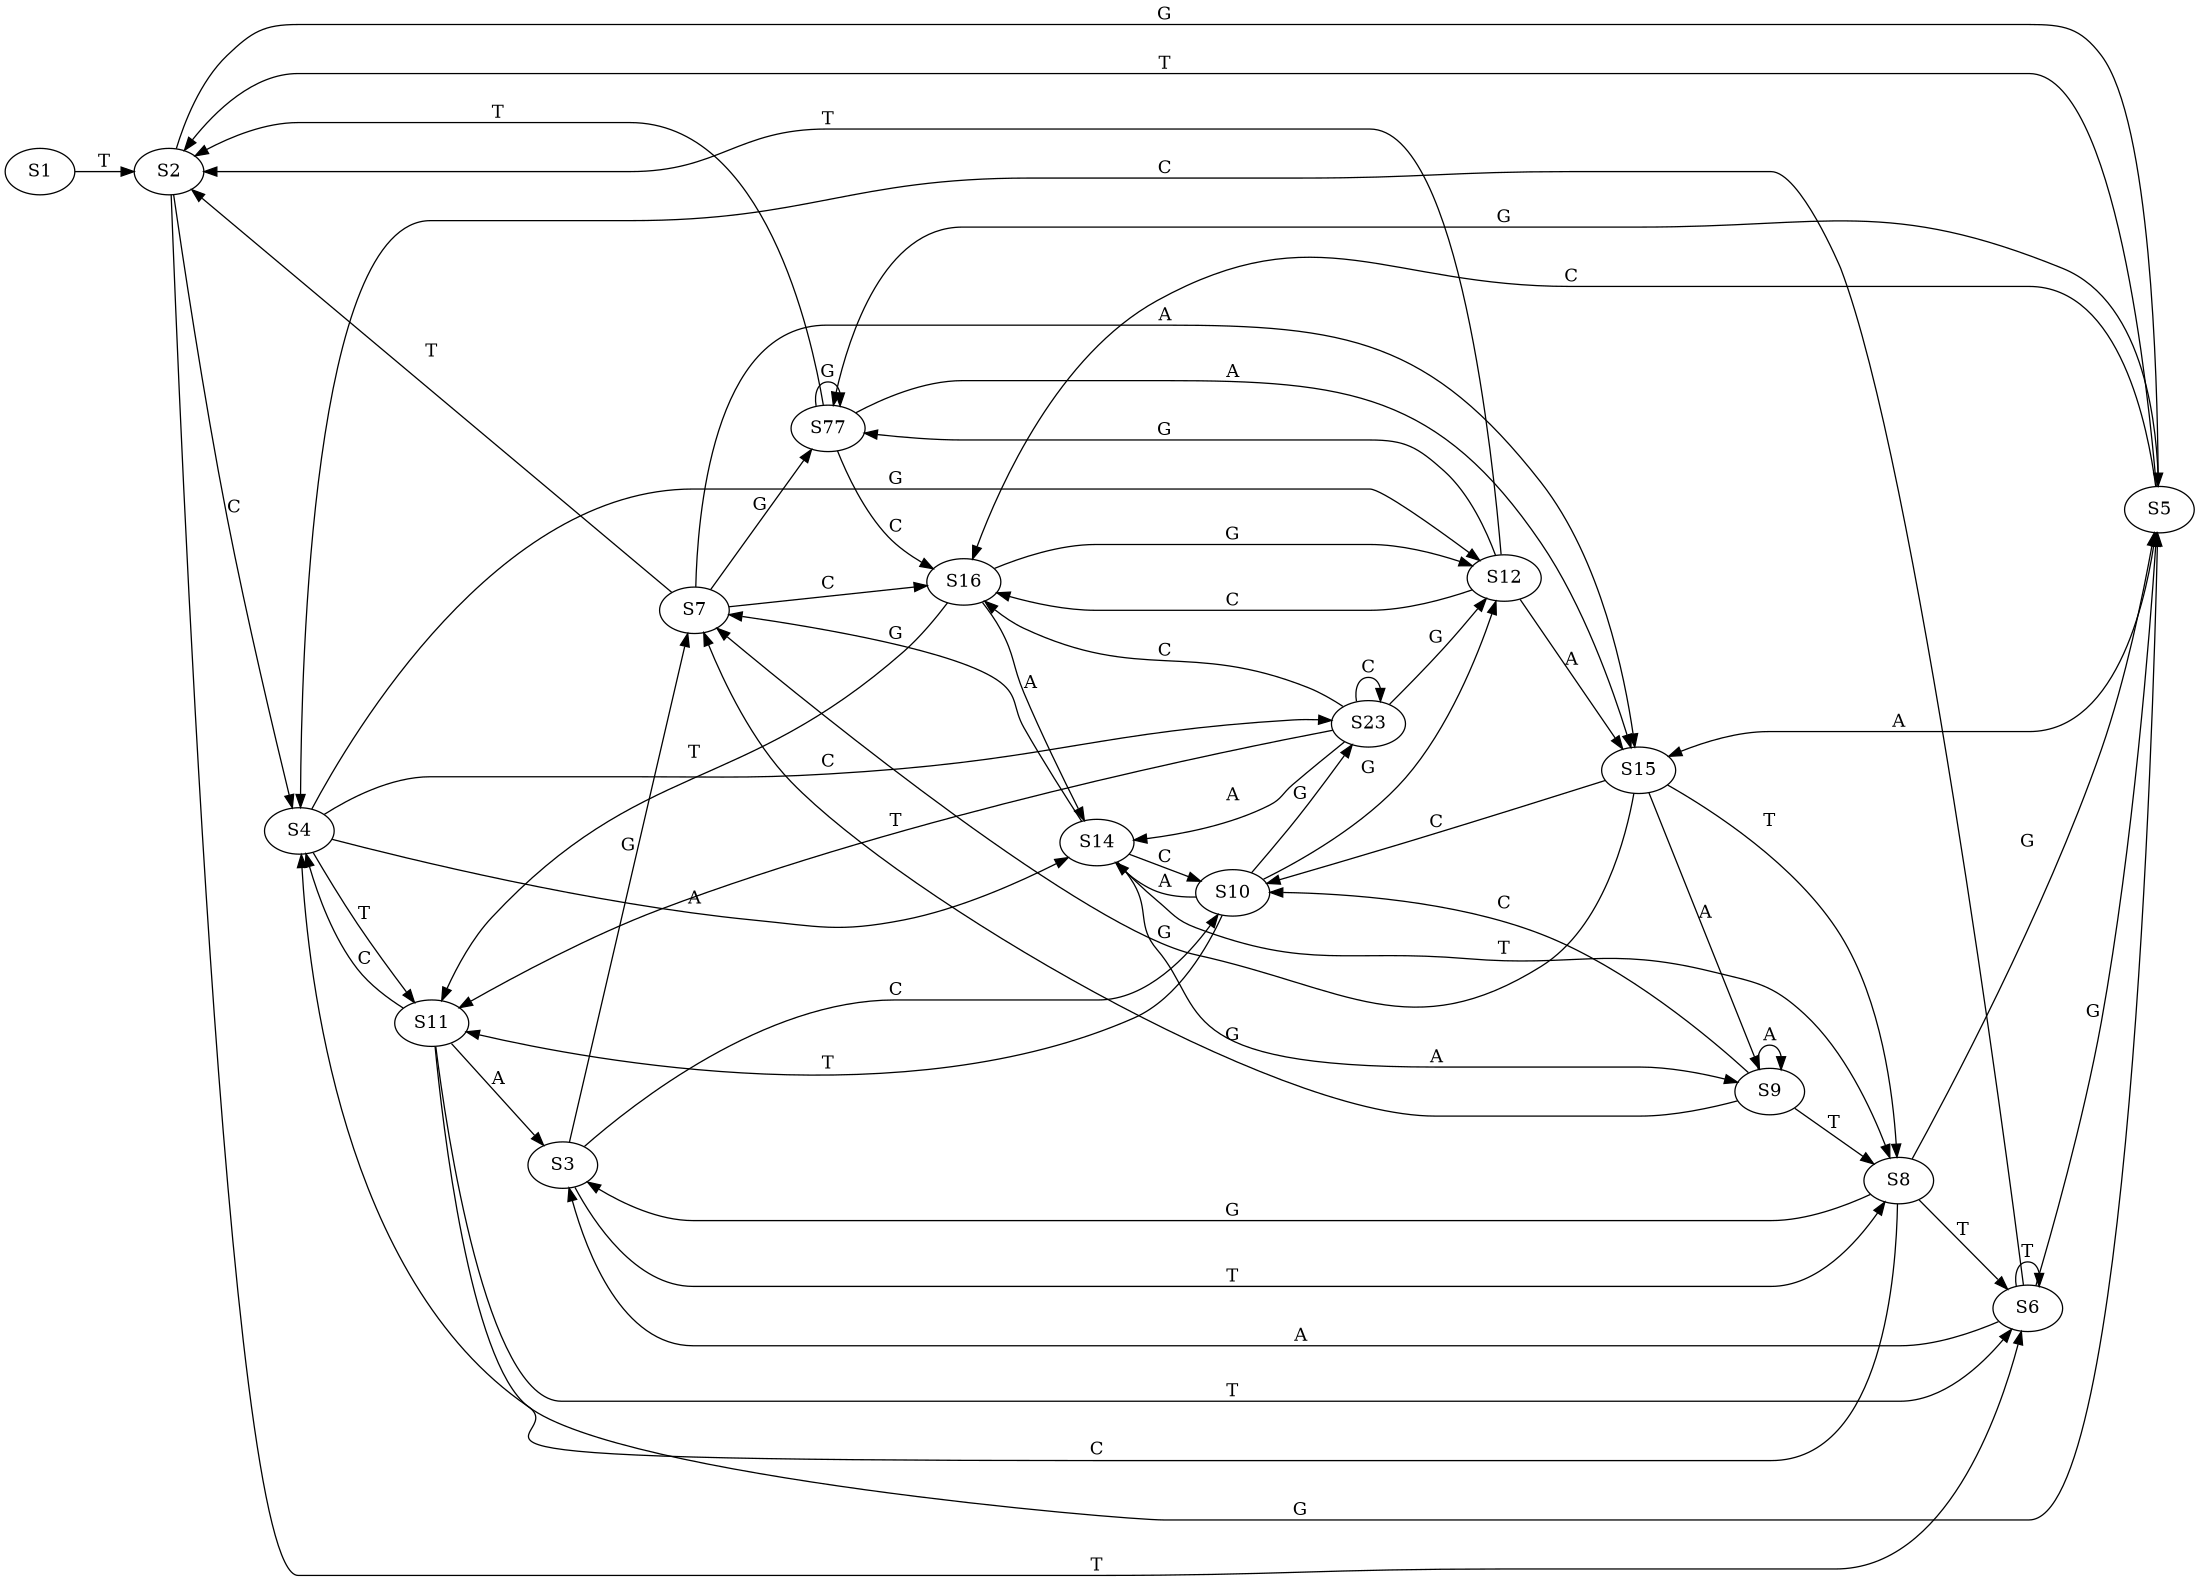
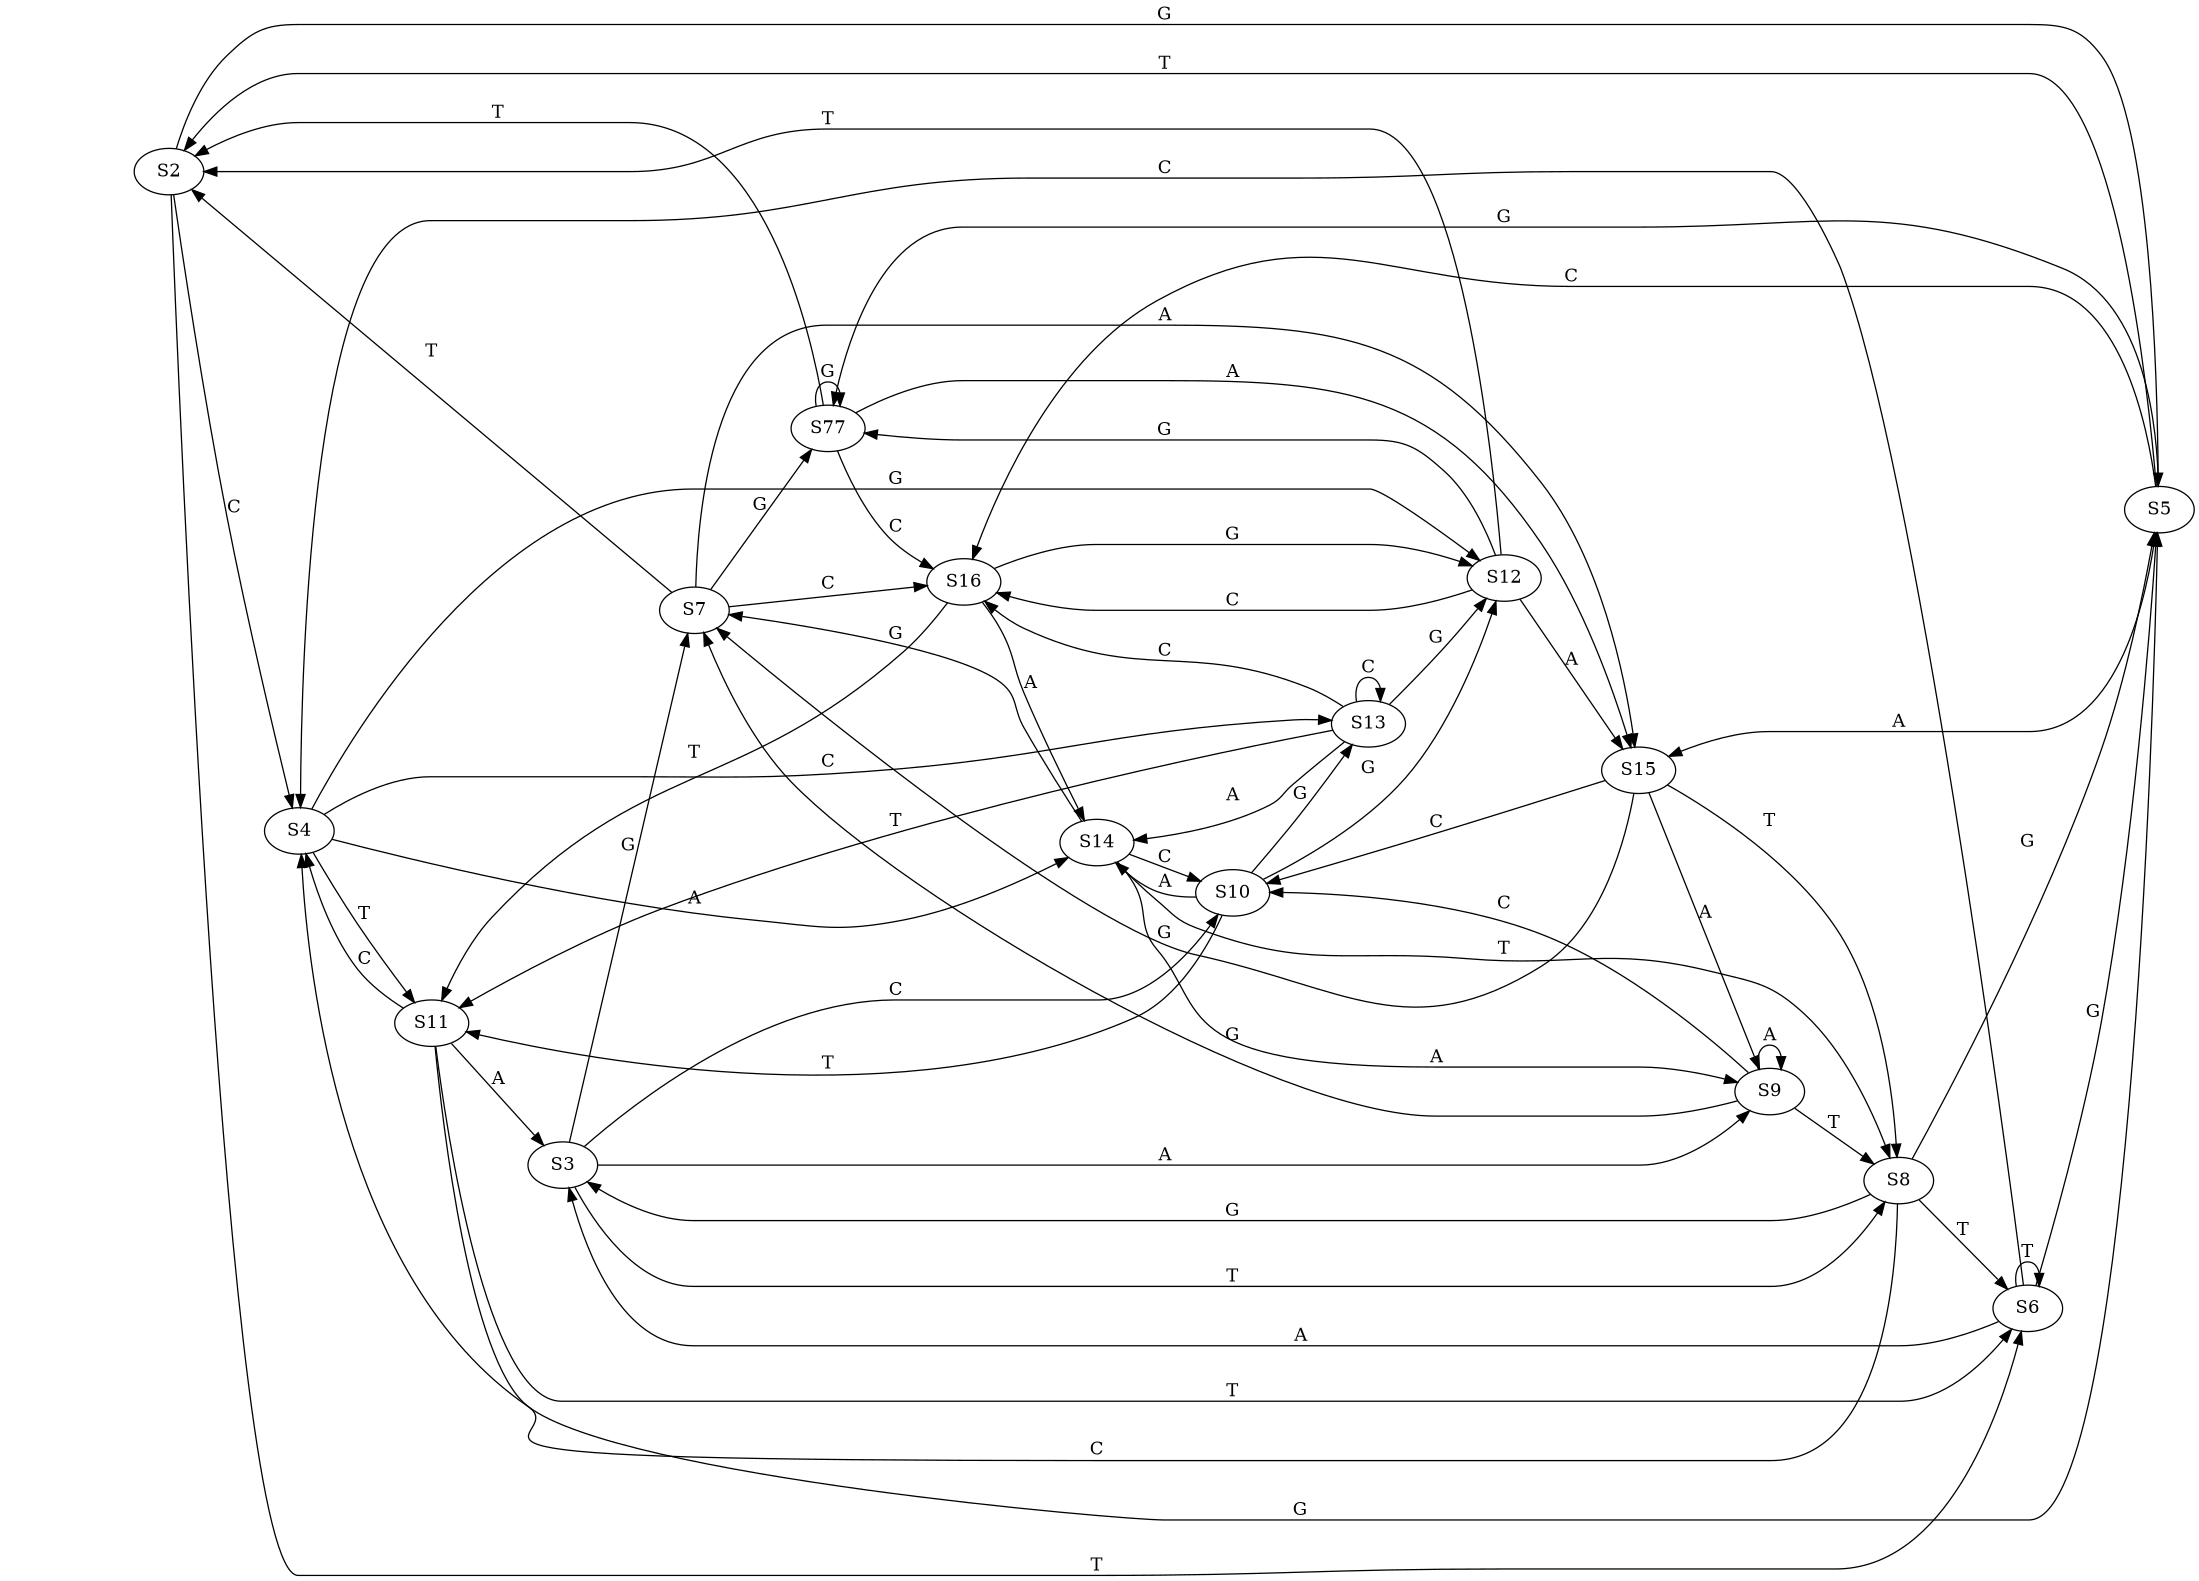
node "S1": removed
node "S23": label "S23" -> "S13"
edge "S3" -> "S9": added, label "A"
